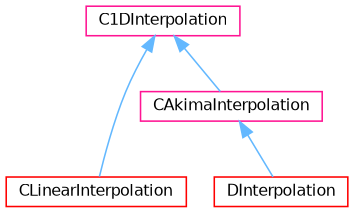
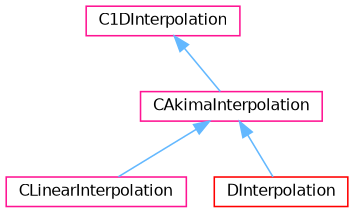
edge "CLinearInterpolation" -> "C1DInterpolation": now "CLinearInterpolation" -> "CAkimaInterpolation"
node "CLinearInterpolation": color red -> deeppink
